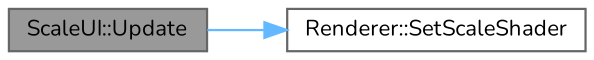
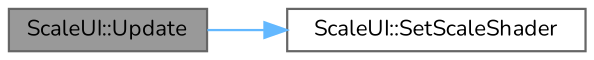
node "Renderer::SetScaleShader": label "Renderer::SetScaleShader" -> "ScaleUI::SetScaleShader"
